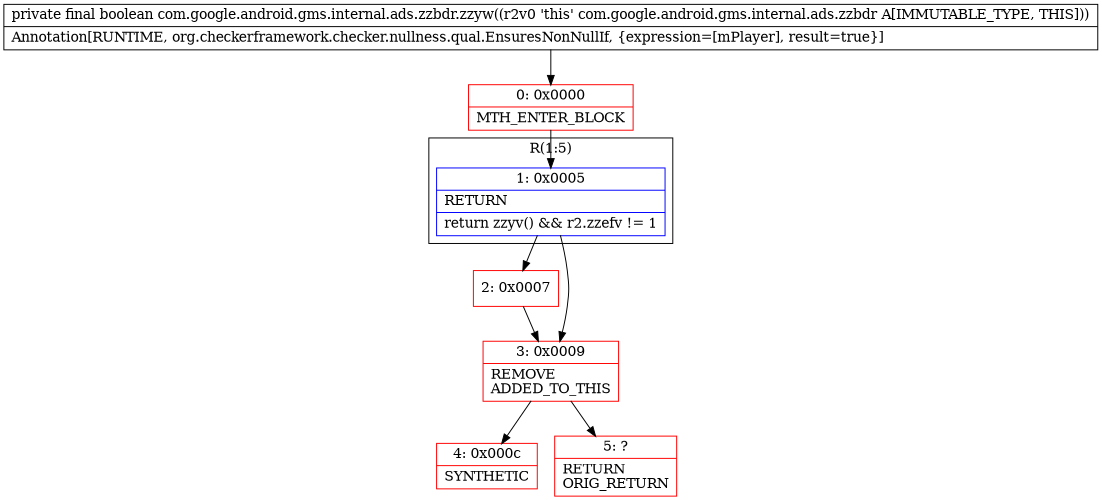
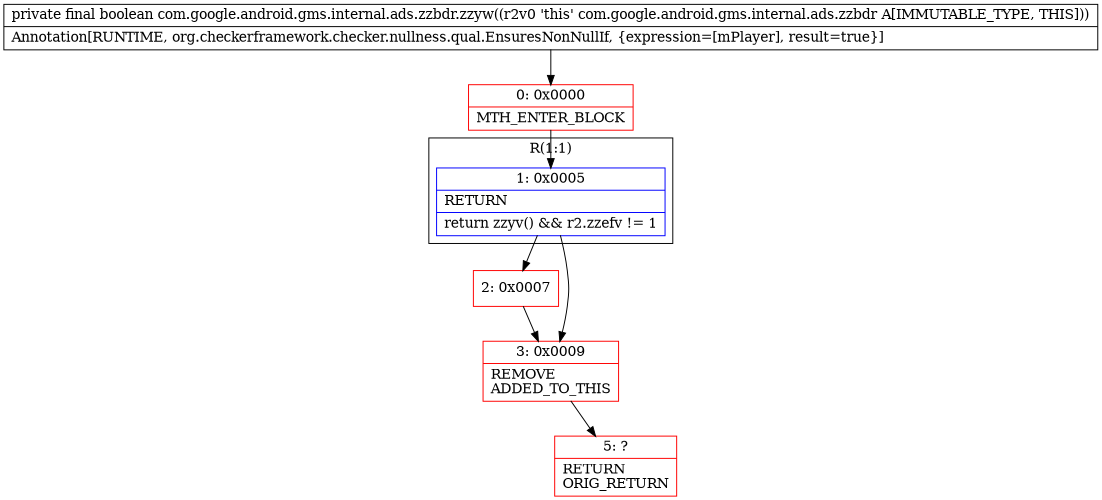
cluster "R(1:5)": label "R(1:5)" -> "R(1:1)"
node "4: 0x000c": removed
